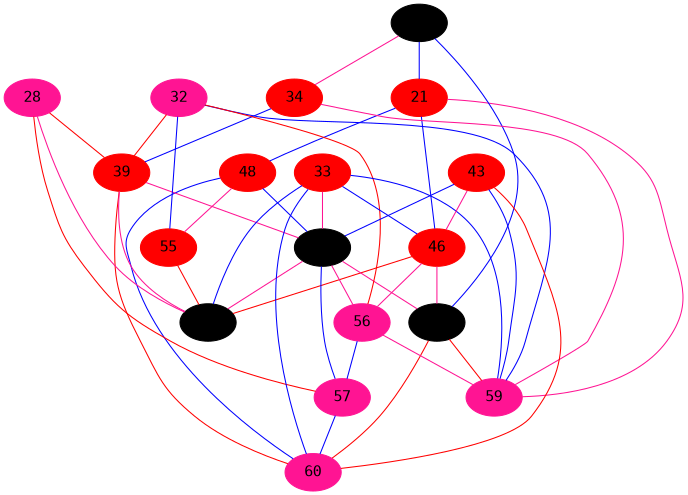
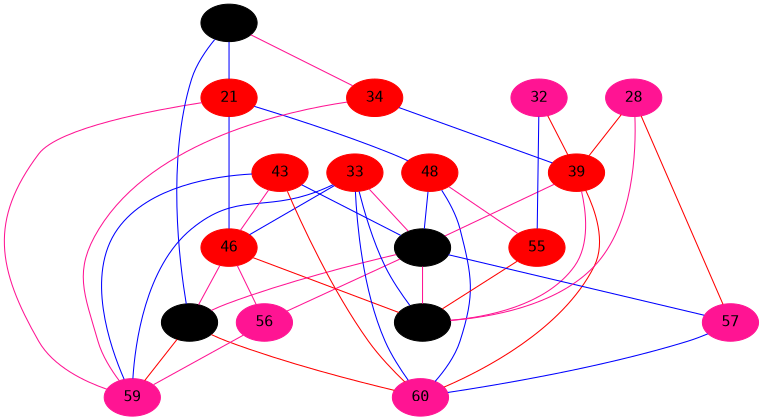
edge "32" -- "59": removed
edge "32" -- "56": removed
edge "56" -- "57": removed
